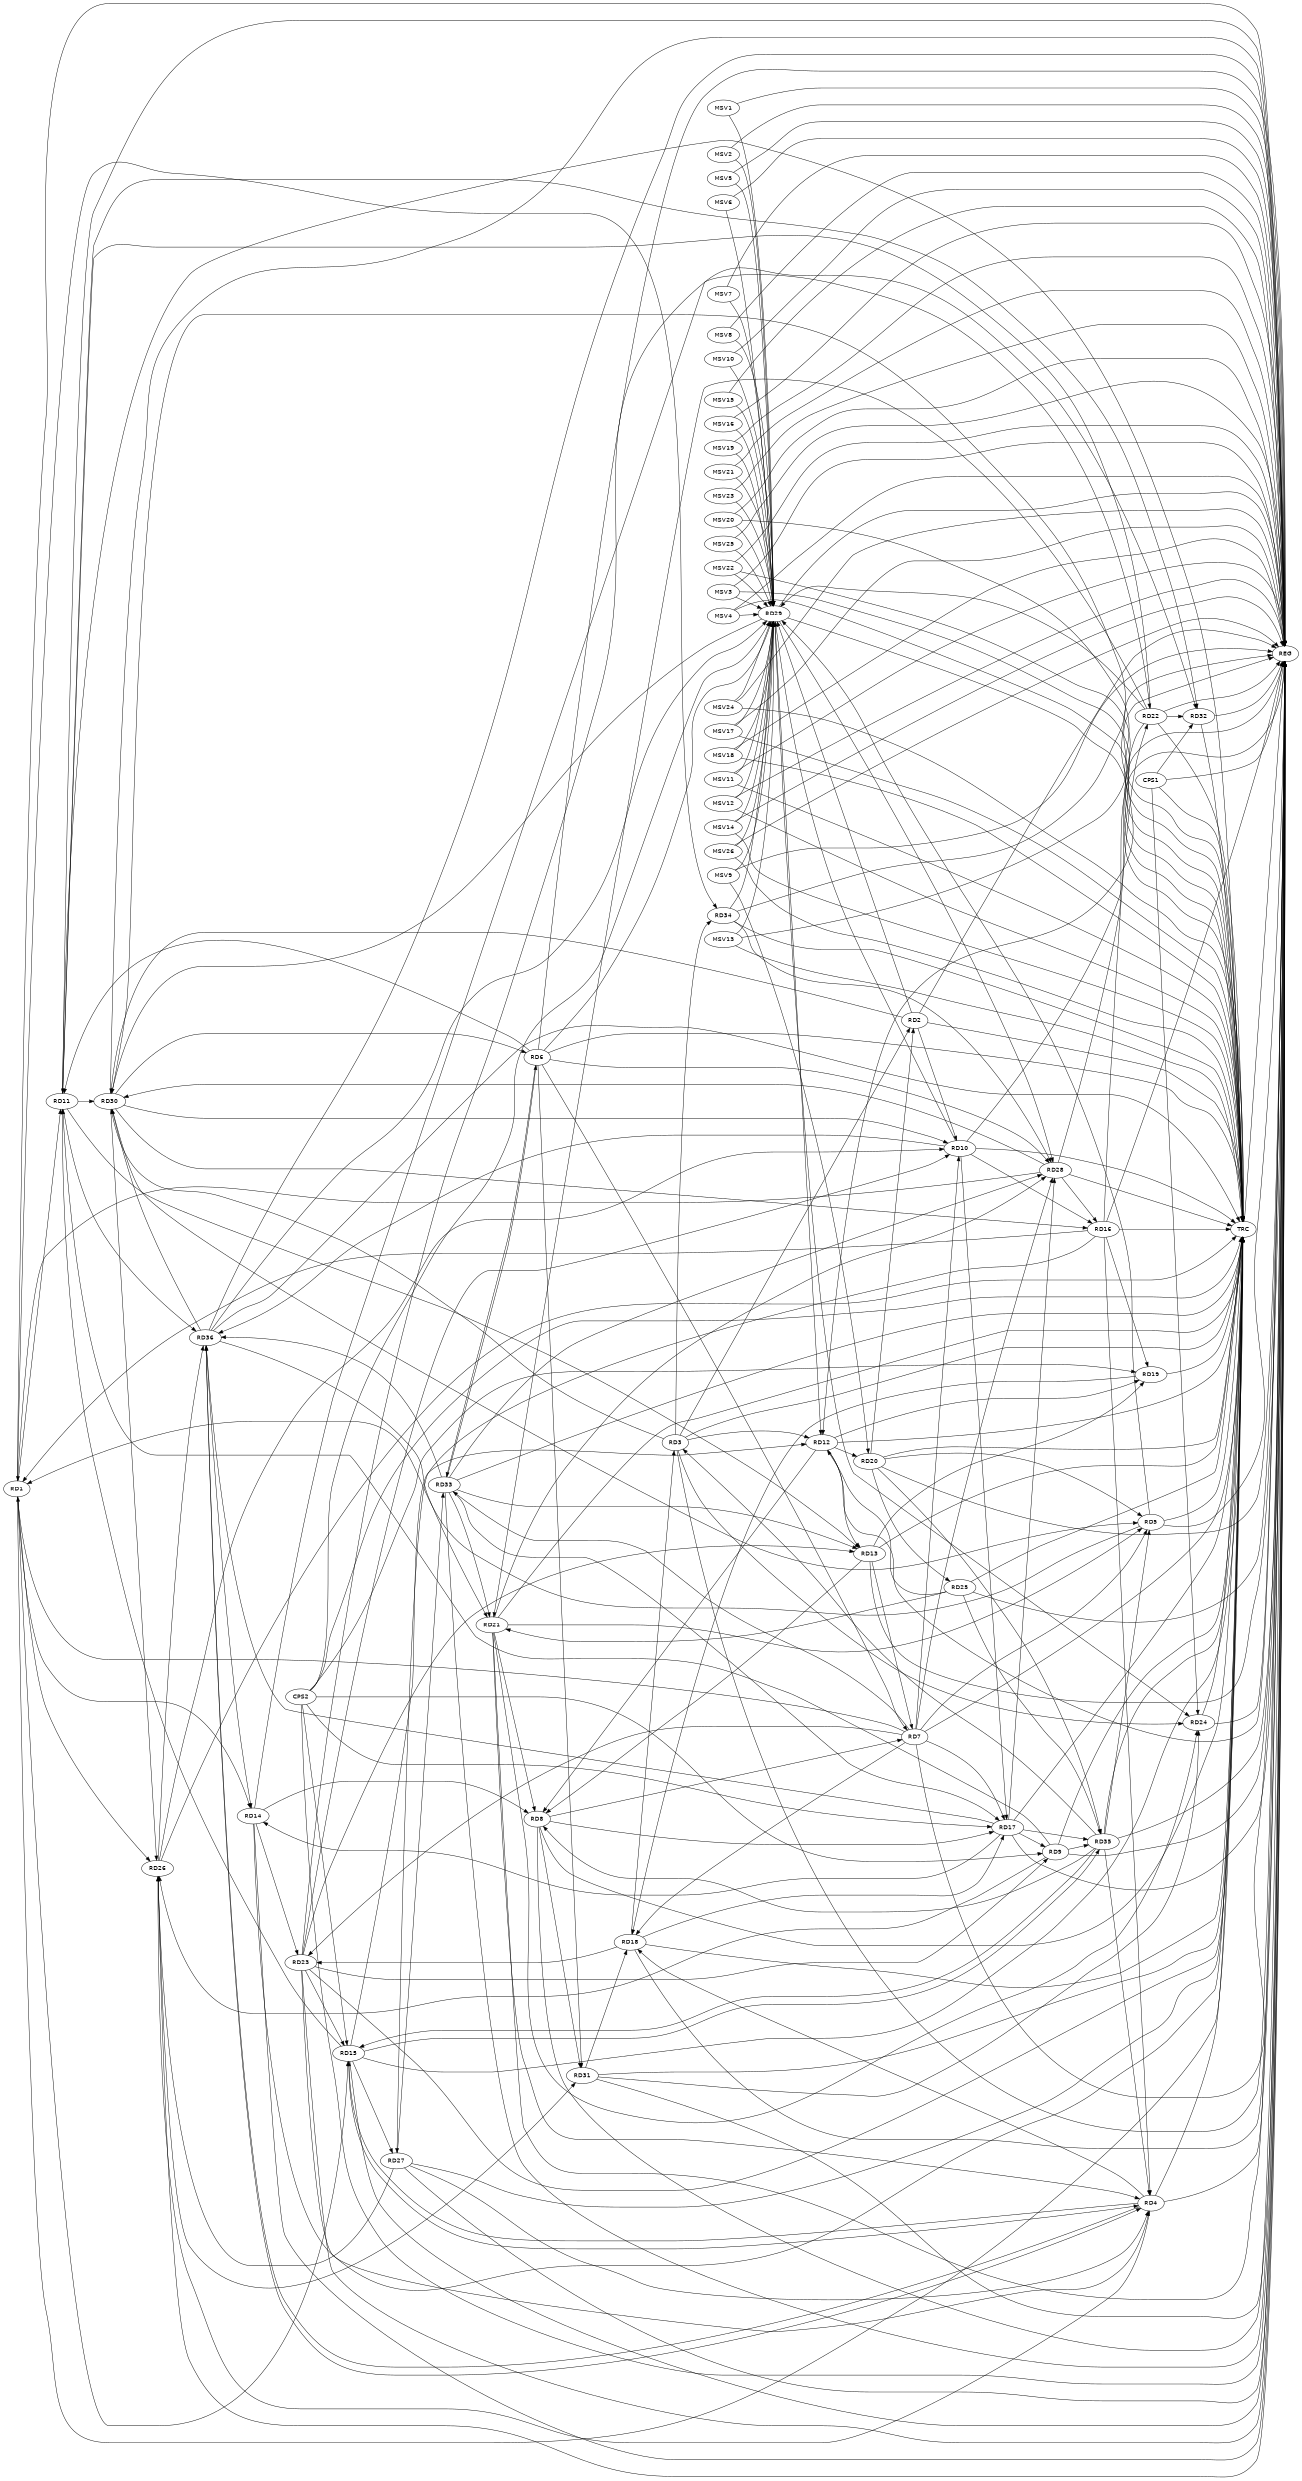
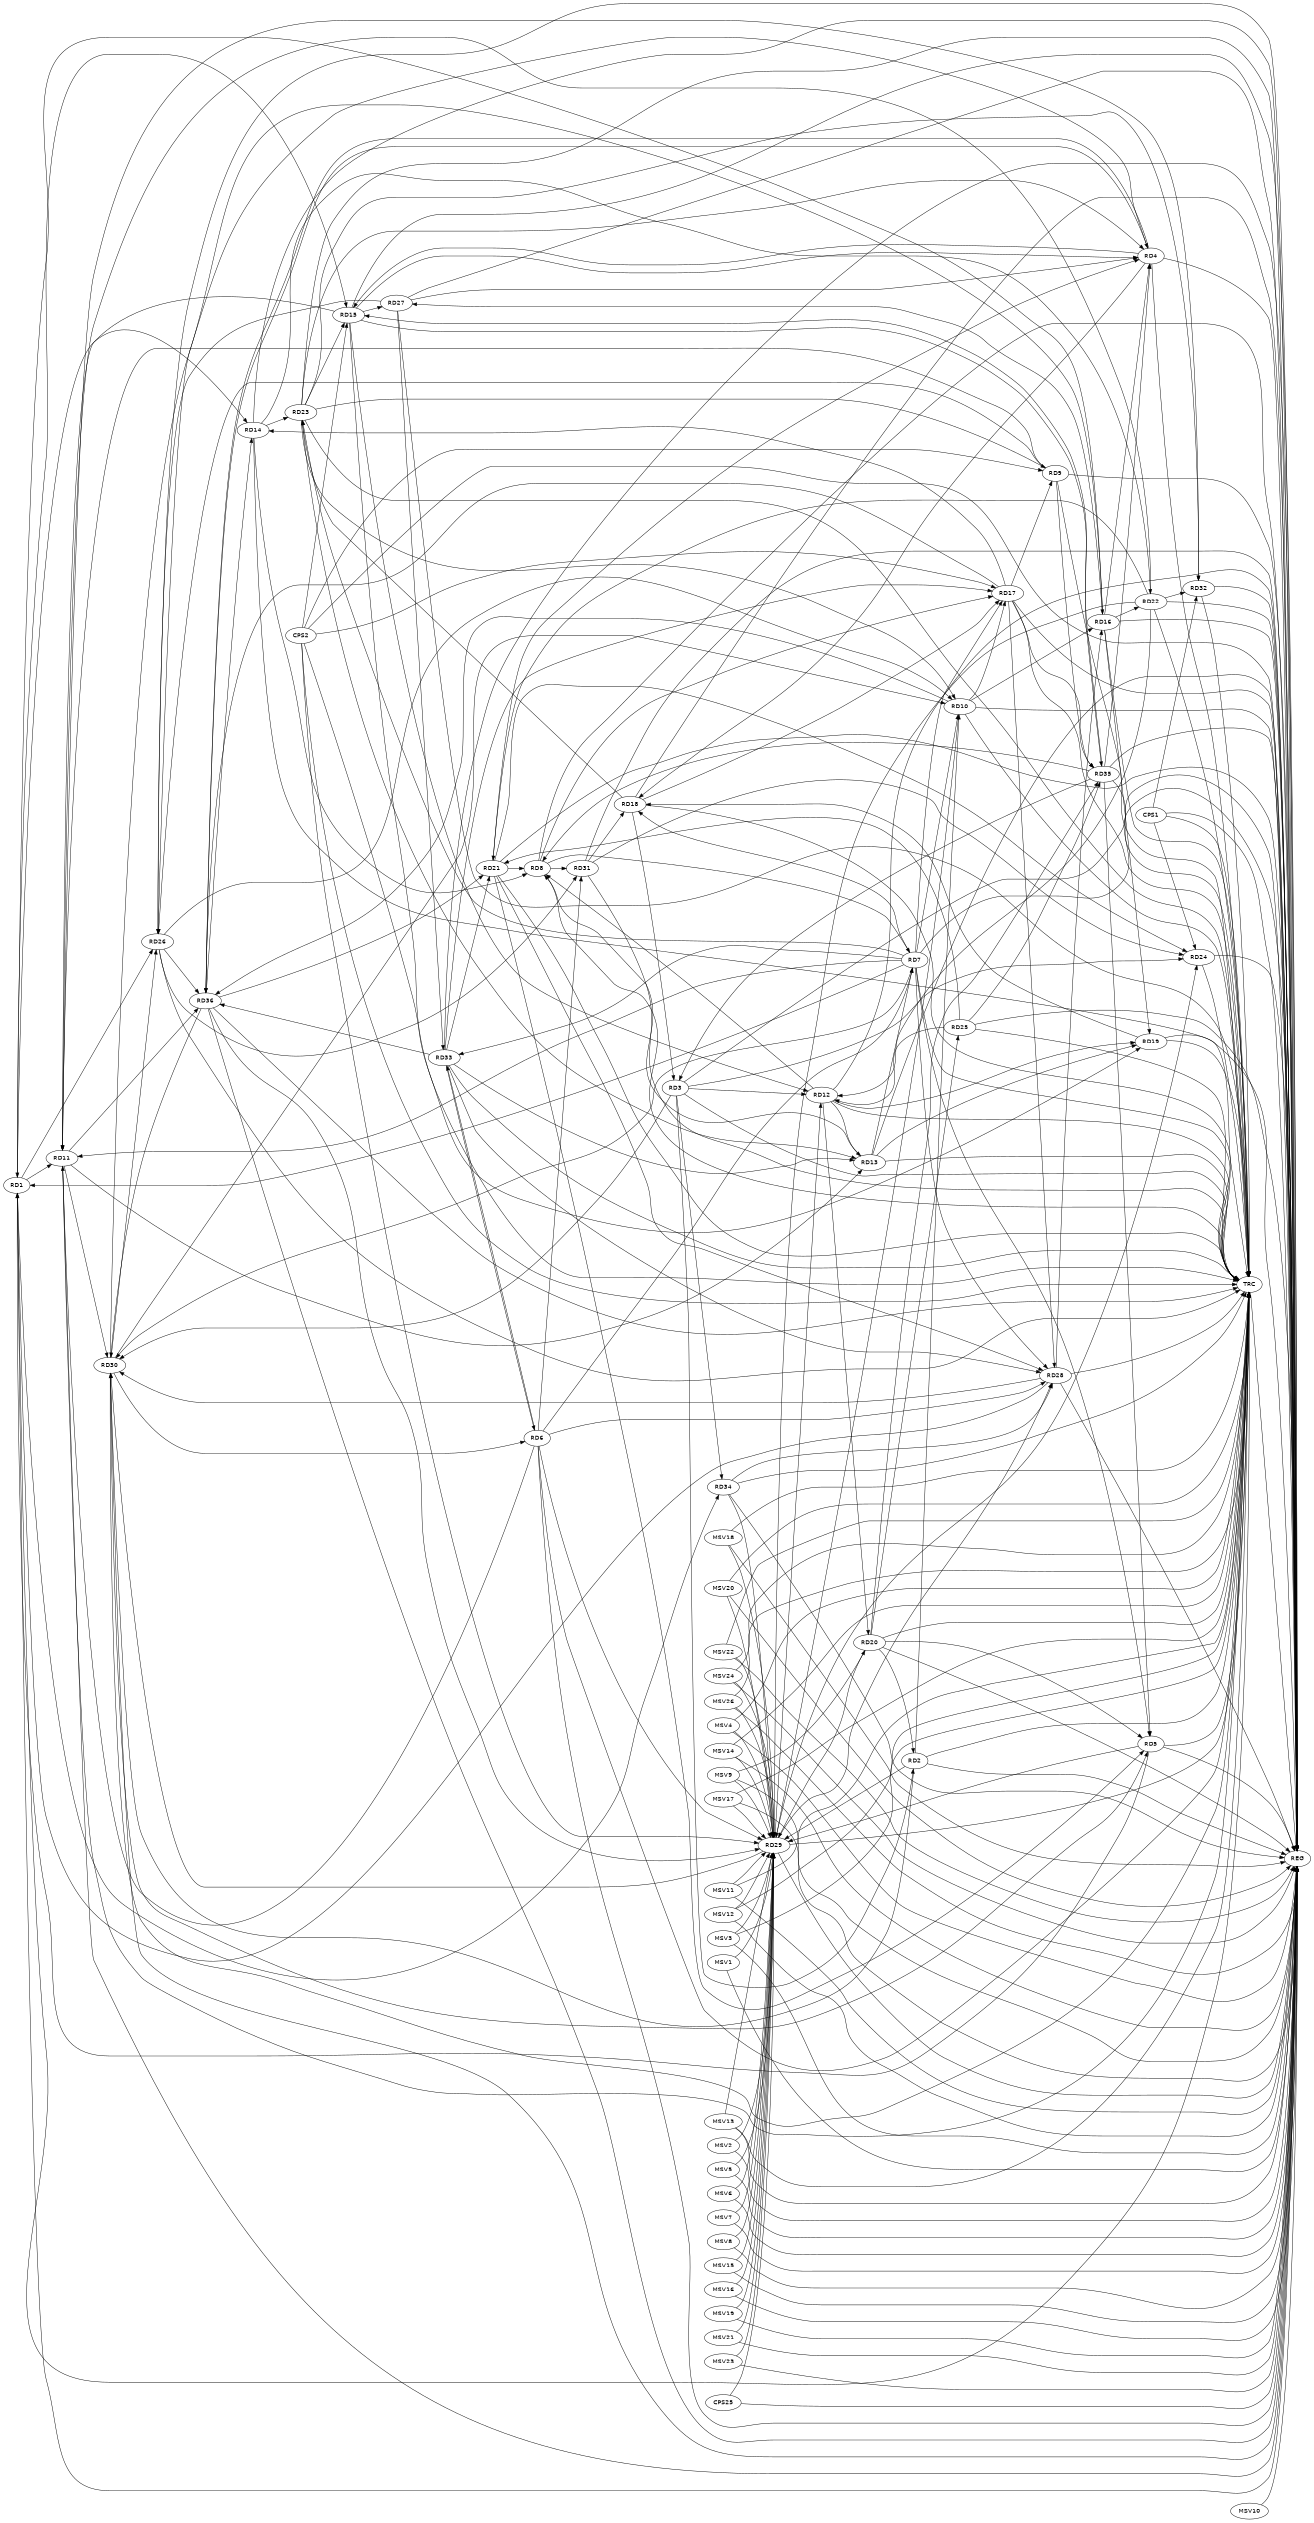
edge "MSV10" -> "RD29": now "RD20" -> "RD29"
node "MSV25": label "MSV25" -> "CPS25"
edge "RD7" -> "RD11": added
edge "RD7" -> "RD30": added
edge "RD19" -> "REG": added
